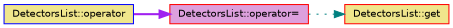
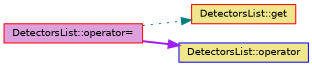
edge "DetectorsList::operator" -> "DetectorsList::operator=": reversed
